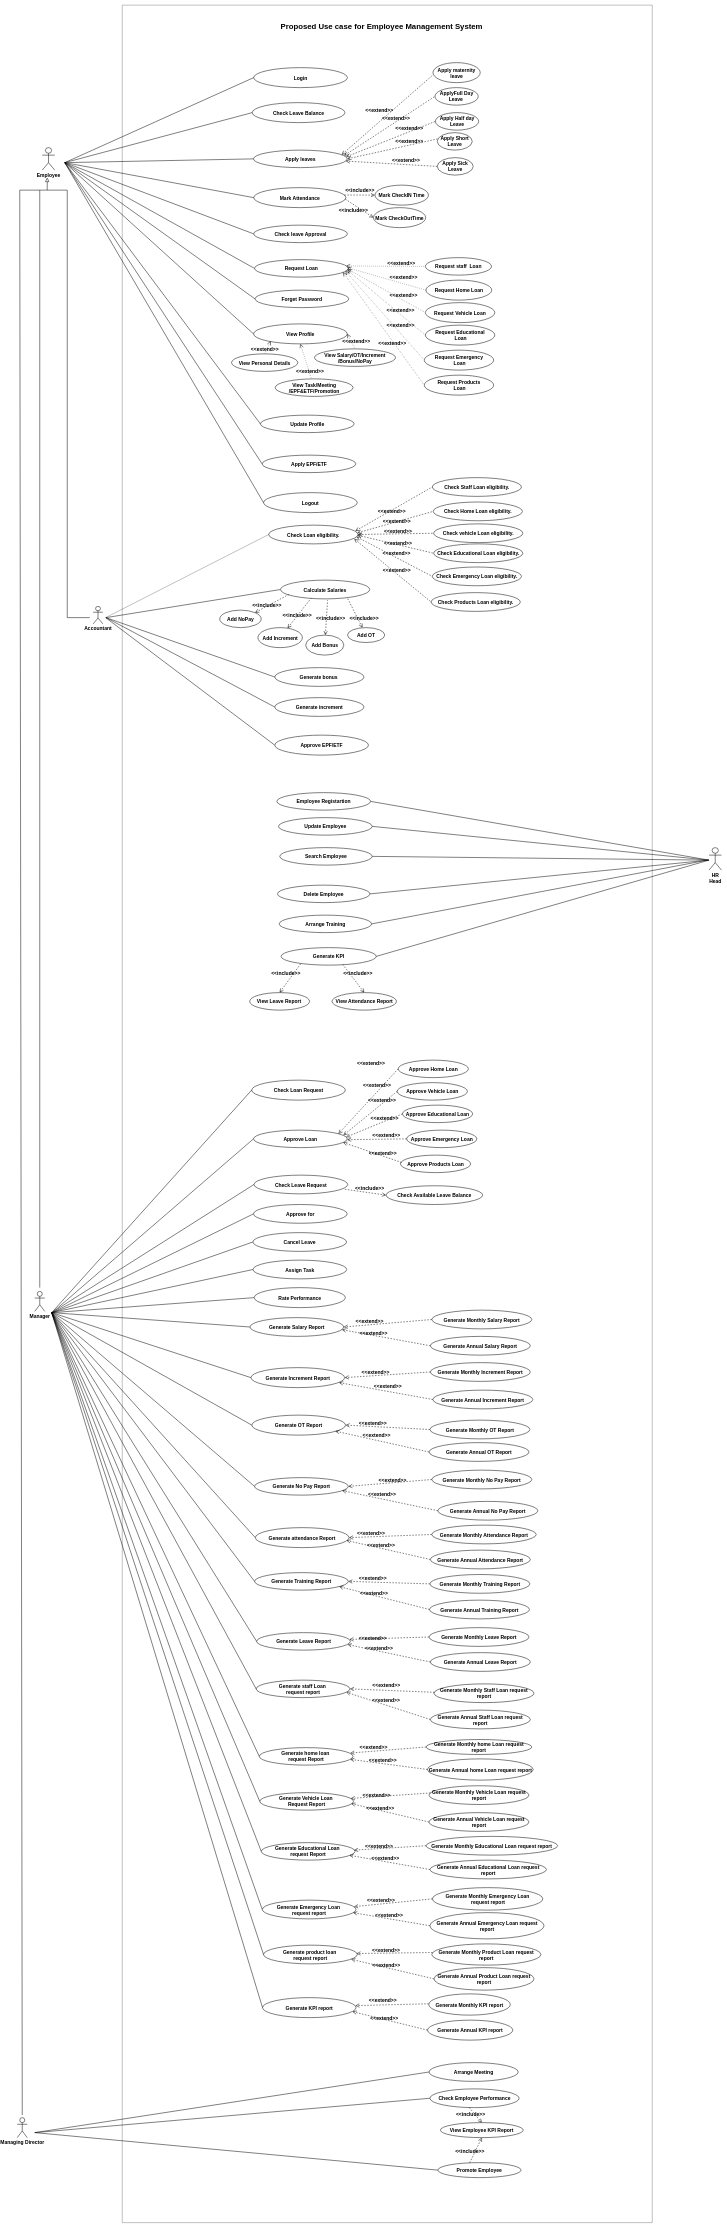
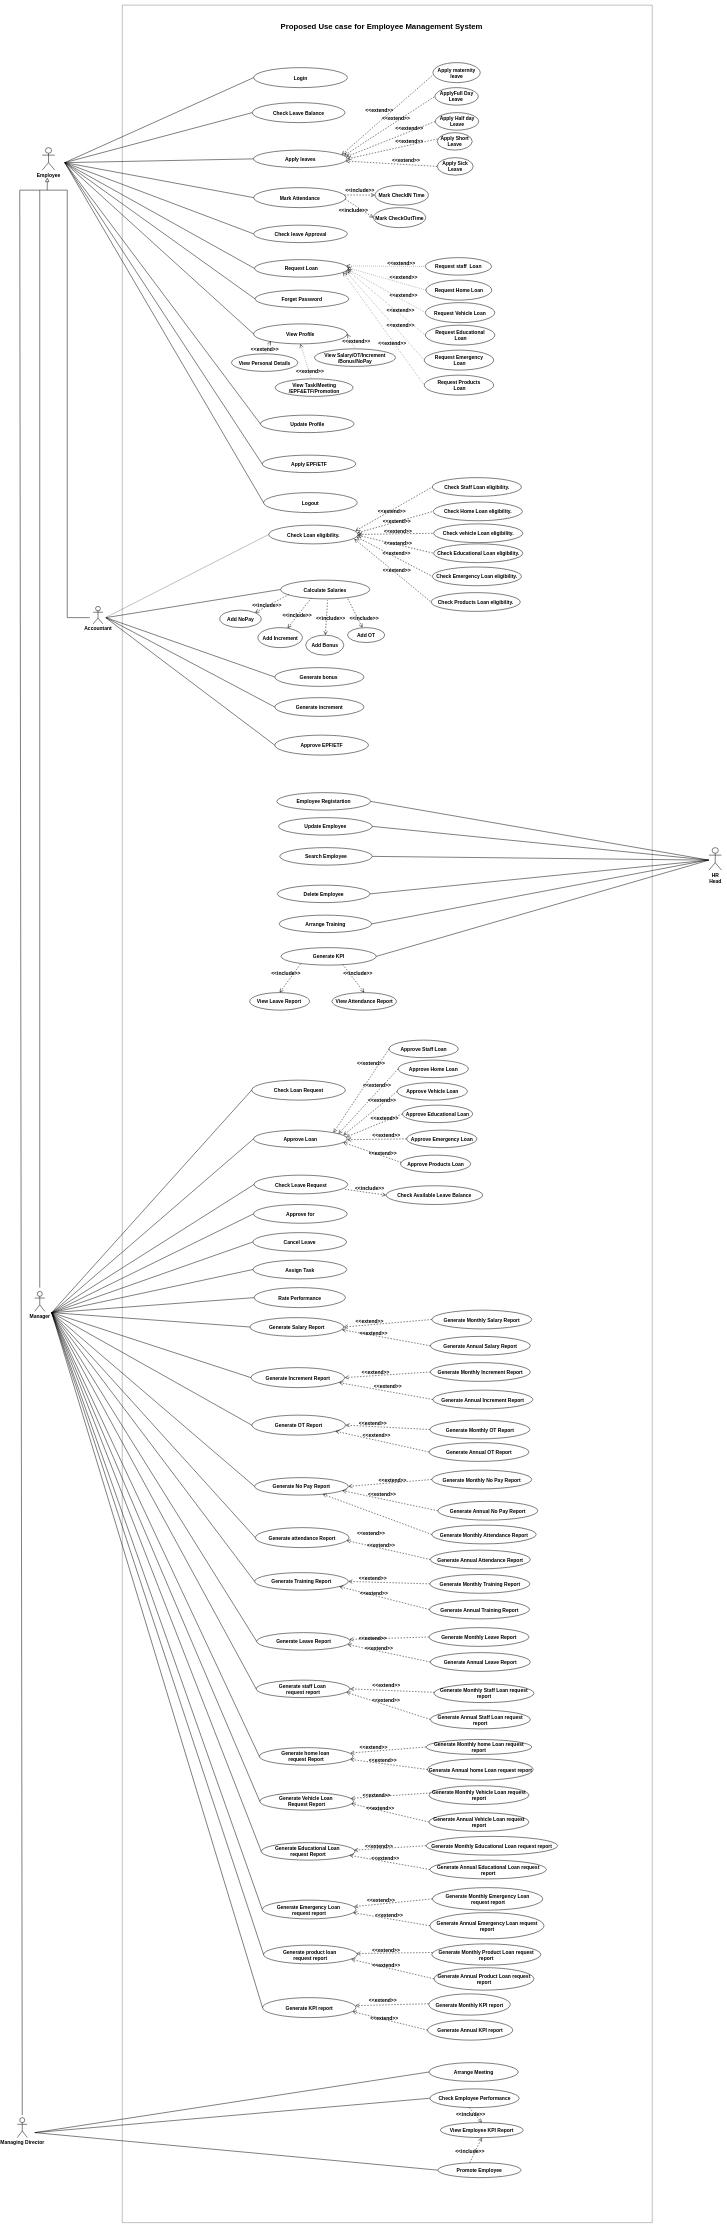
node "Approve Staff Loan": added
edge "Approve Staff Loan" -> "Approve Loan": added
edge "Generate Monthly Attendance Report" -> "Generate attendance Report": now "Generate Monthly Attendance Report" -> "Generate No Pay Report"
